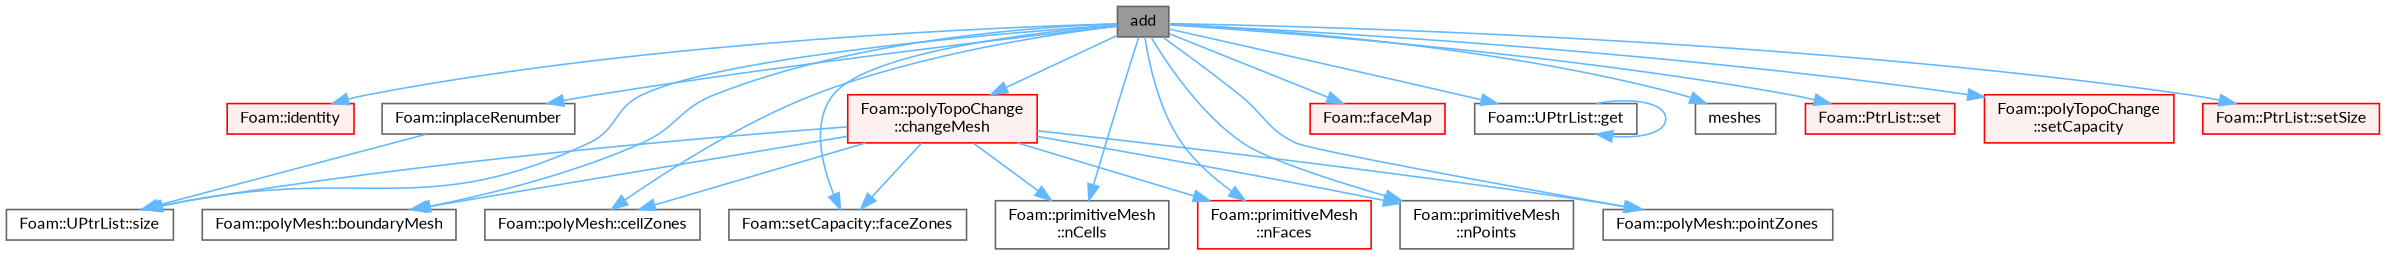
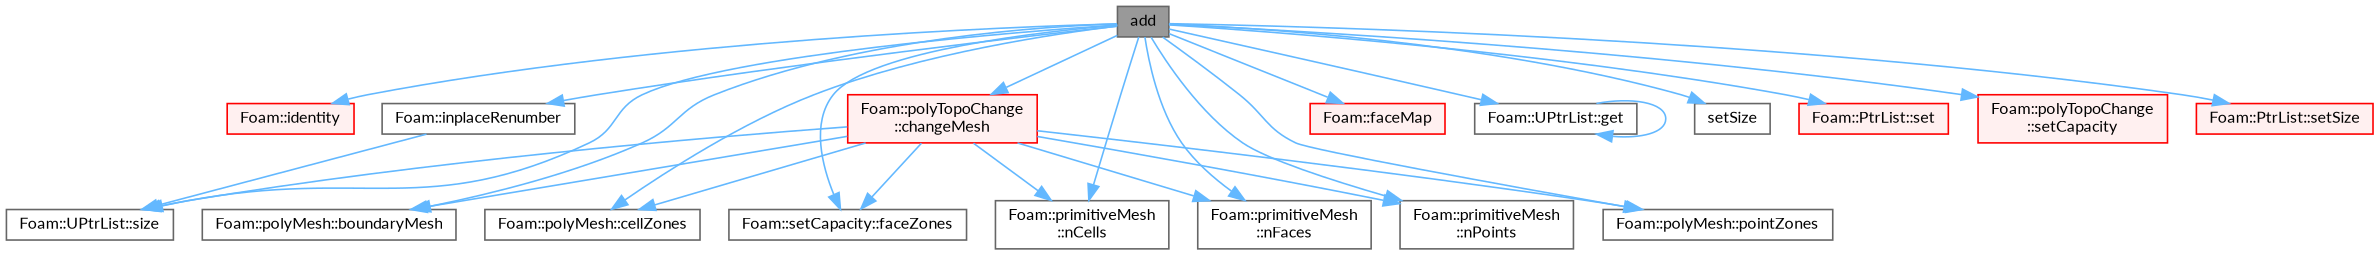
node "meshes": label "meshes" -> "setSize"
node "Foam::primitiveMesh ::nFaces": color red -> grey40
